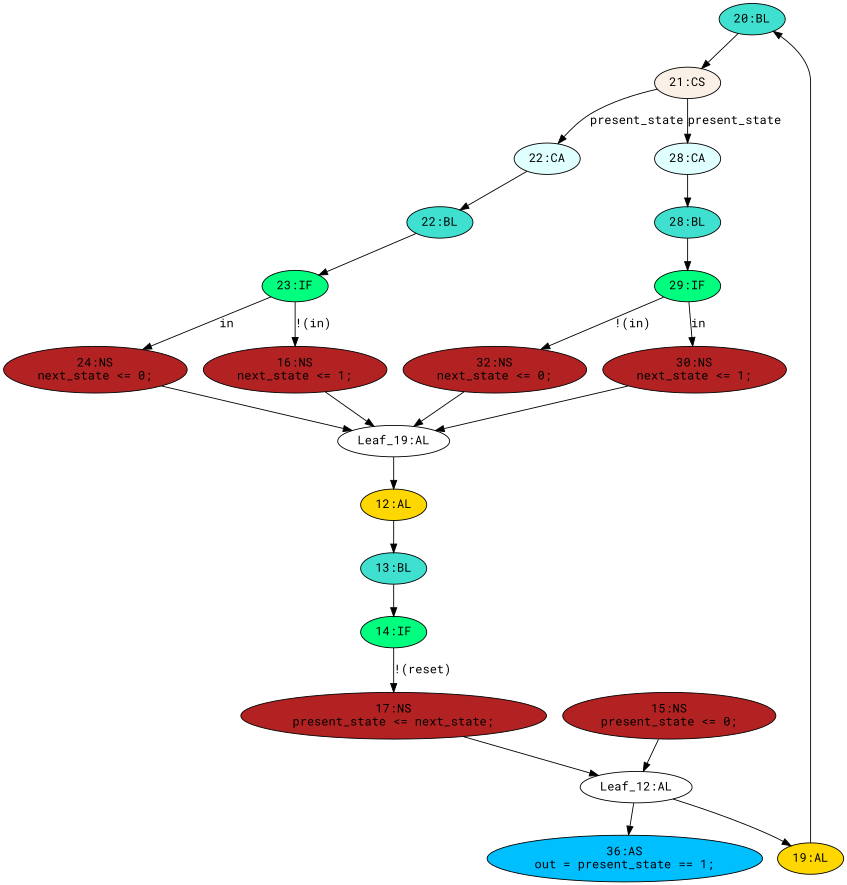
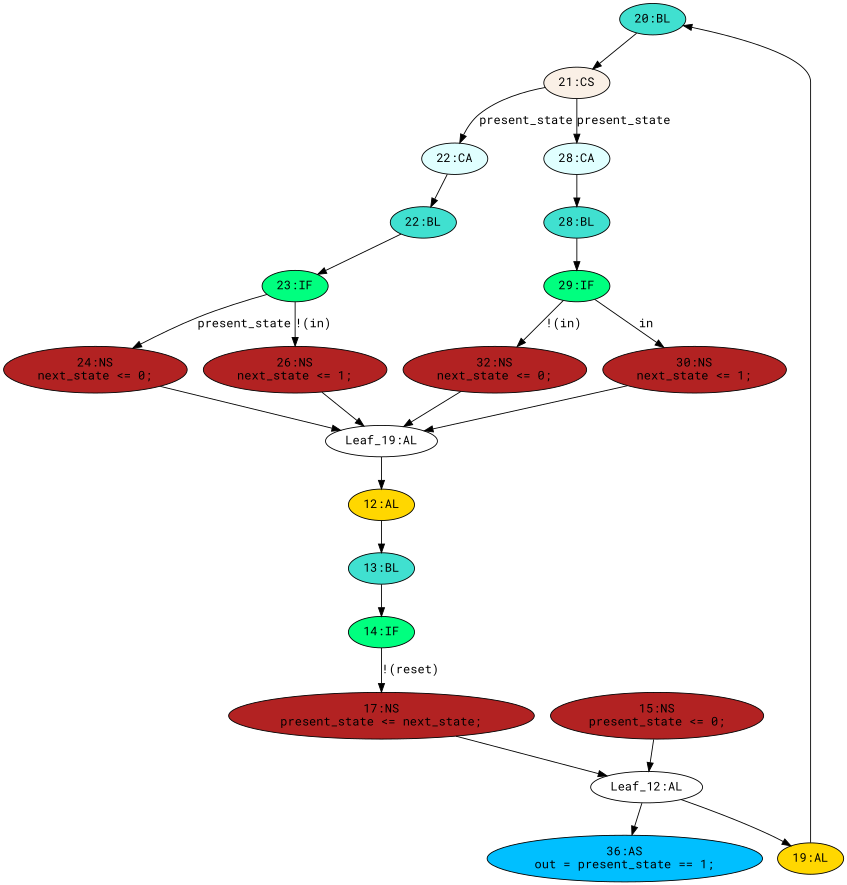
edge "23:IF" -> "24:NS next_state <= 0;": label "in" -> "present_state"
node "16:NS next_state <= 1;": label "16:NS next_state <= 1;" -> "26:NS next_state <= 1;"
